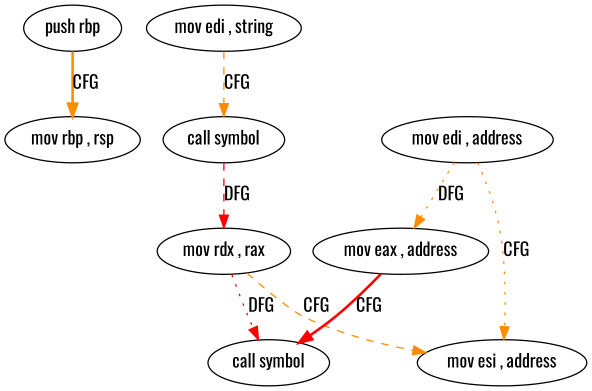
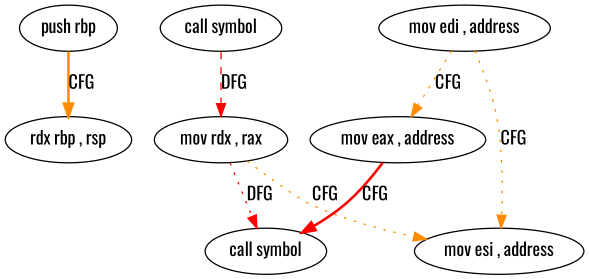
node "mov edi , string": removed
node "mov rbp , rsp": label "mov rbp , rsp" -> "rdx rbp , rsp"
edge "mov edi , address" -> "mov eax , address": label "DFG" -> "CFG"
edge "mov rdx , rax" -> "mov esi , address": style dashed -> dotted
